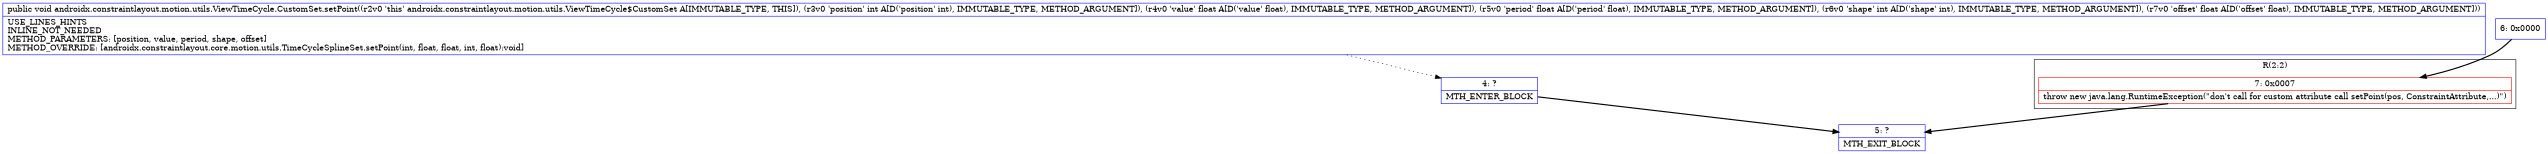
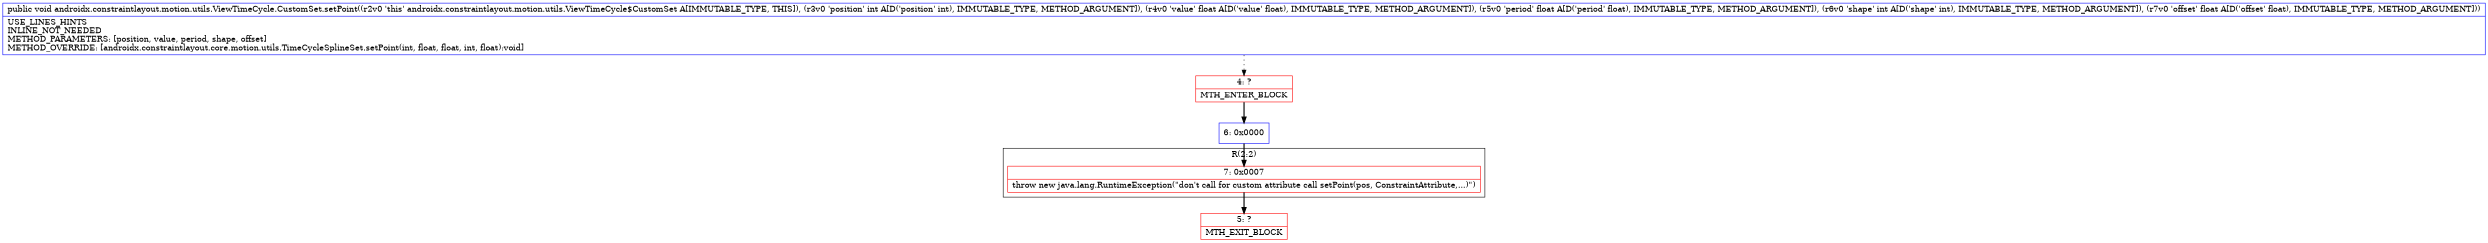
node "4: ?": color blue -> red
edge "4: ?" -> "5: ?": now "4: ?" -> "6: 0x0000"
node "5: ?": color blue -> red
